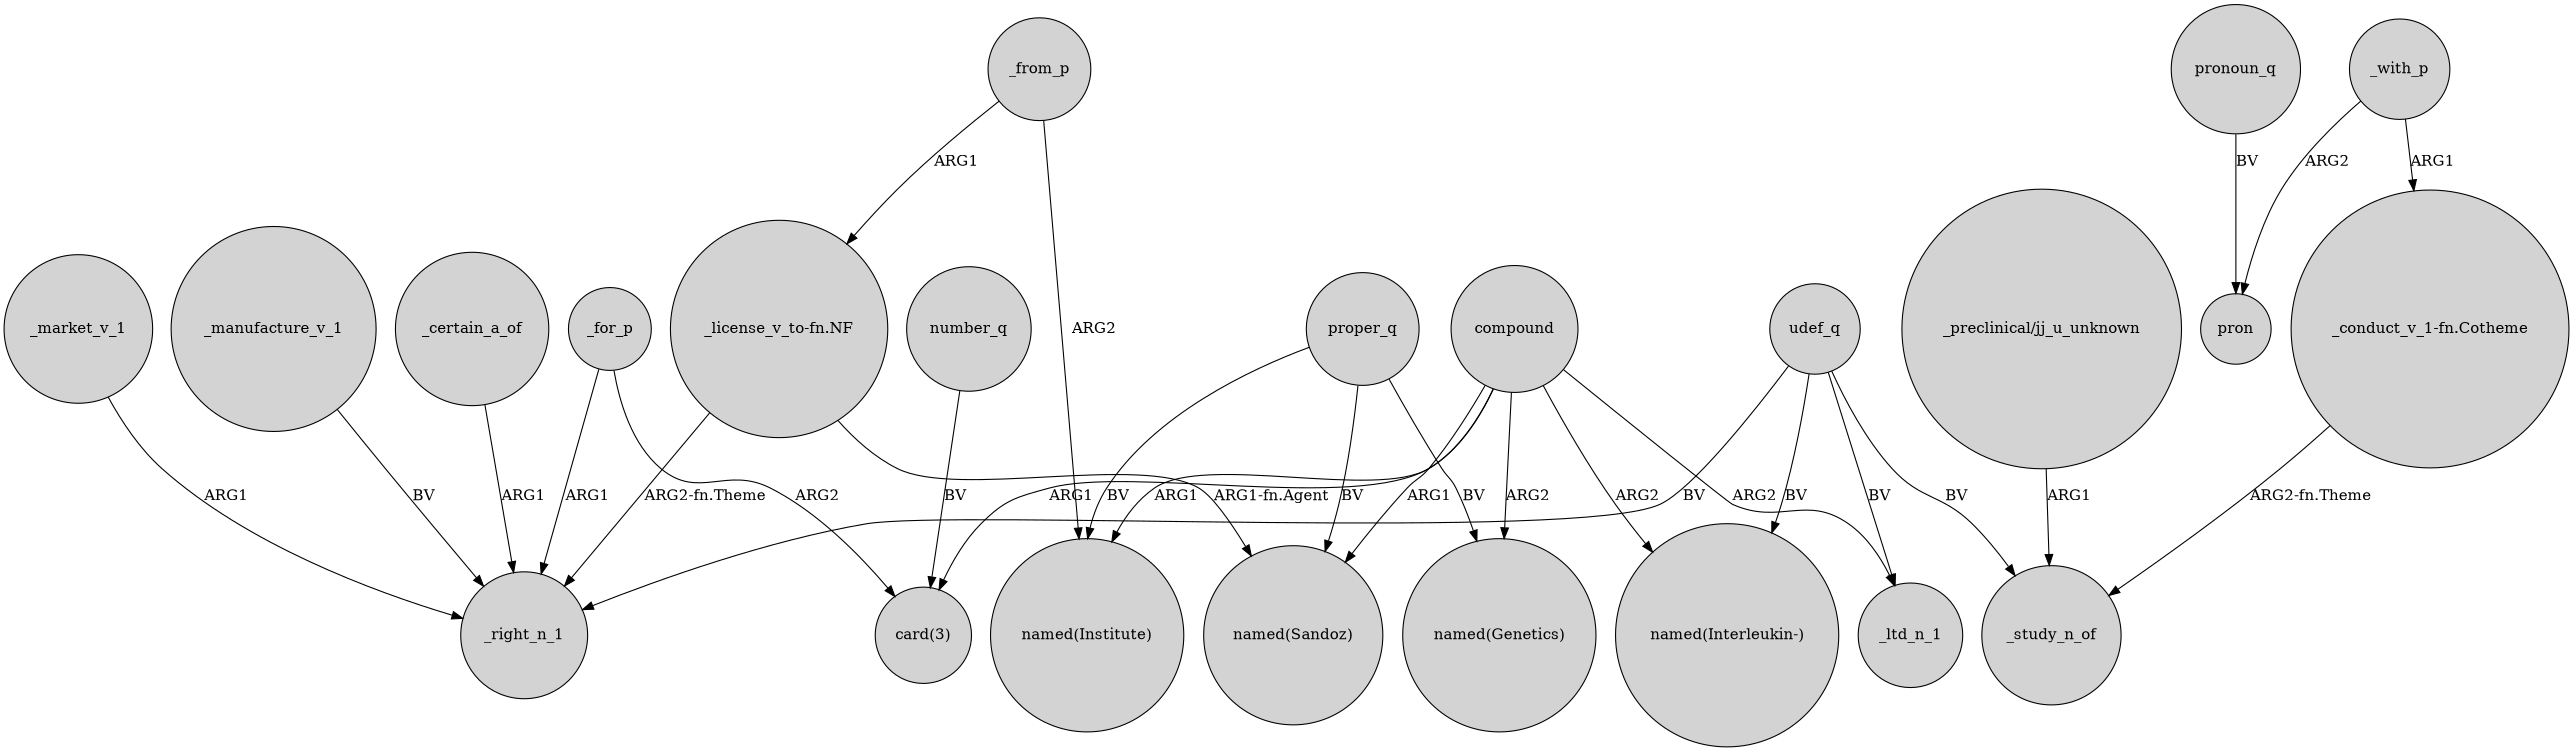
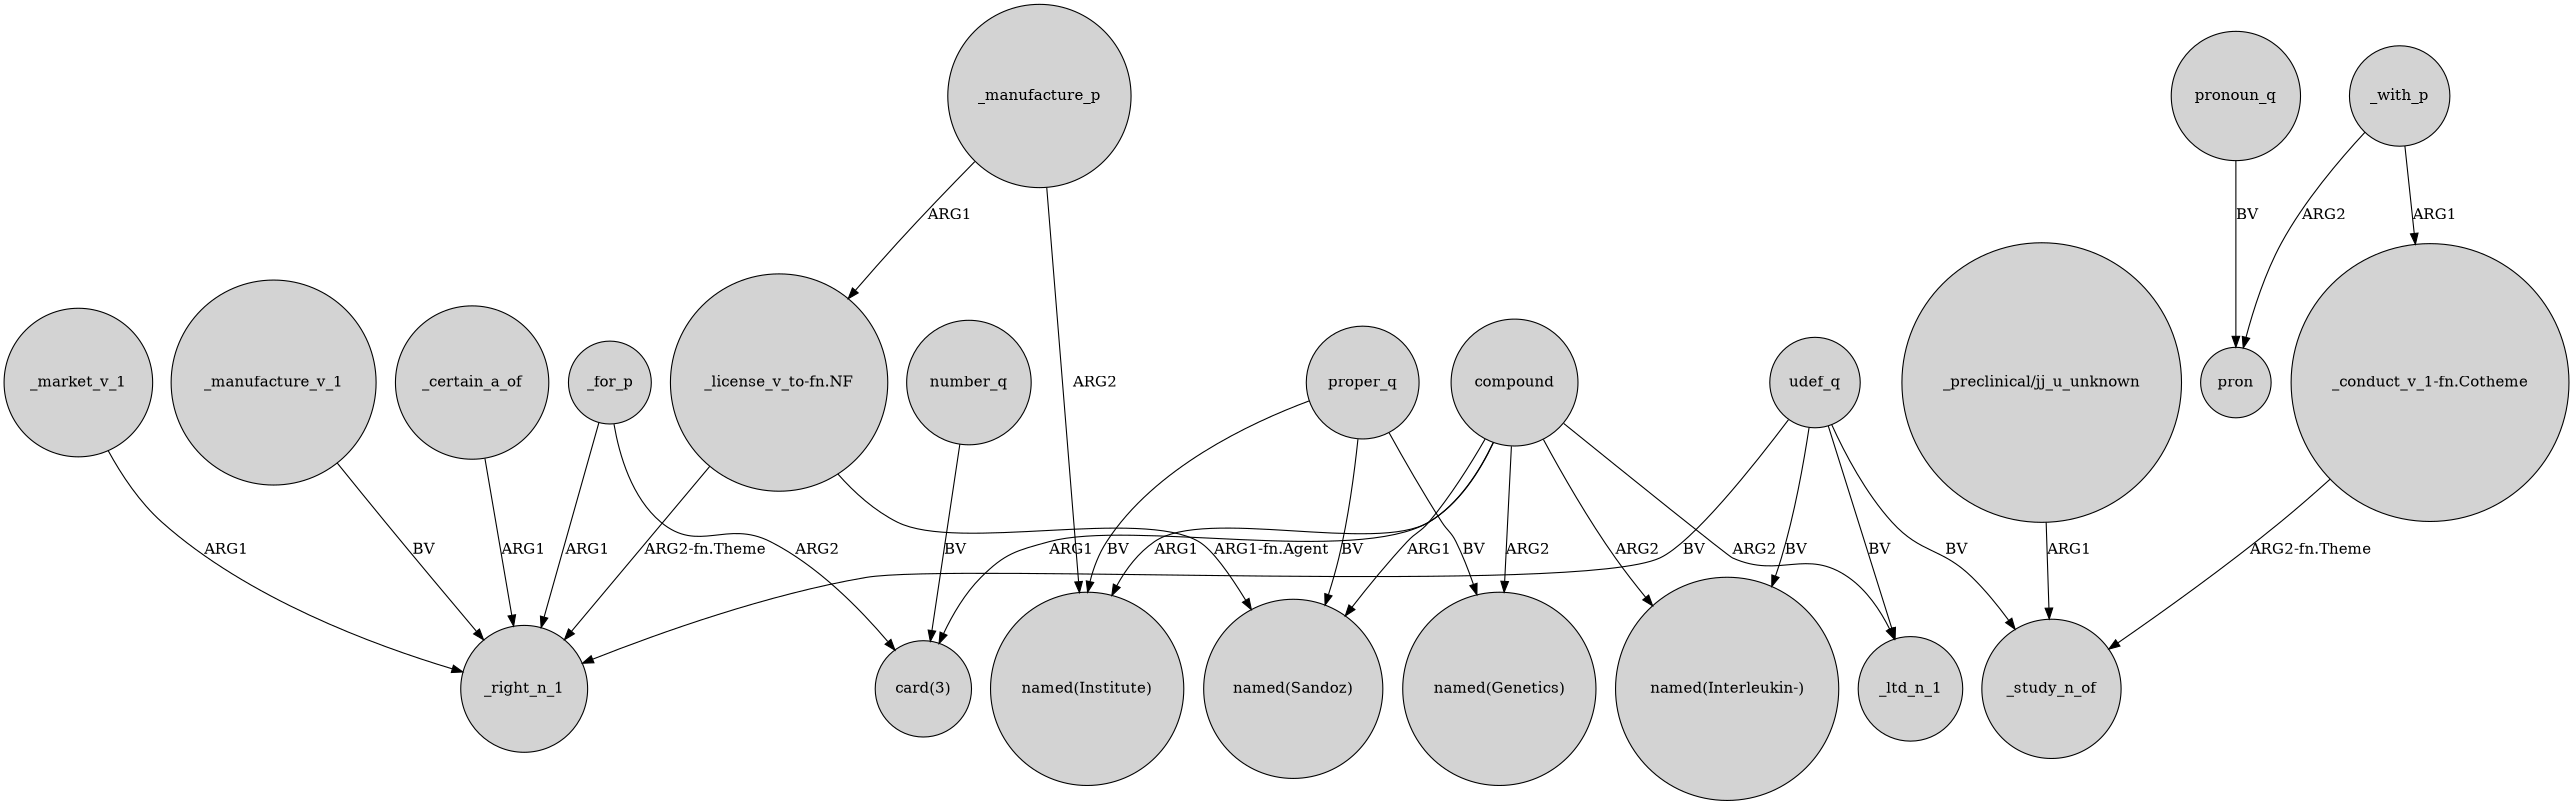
node "_from_p": label "_from_p" -> "_manufacture_p"
